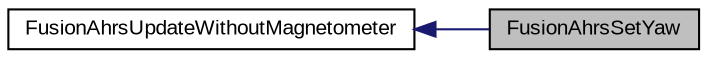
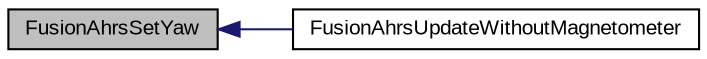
edge "FusionAhrsSetYaw" -> "FusionAhrsUpdateWithoutMagnetometer": reversed
